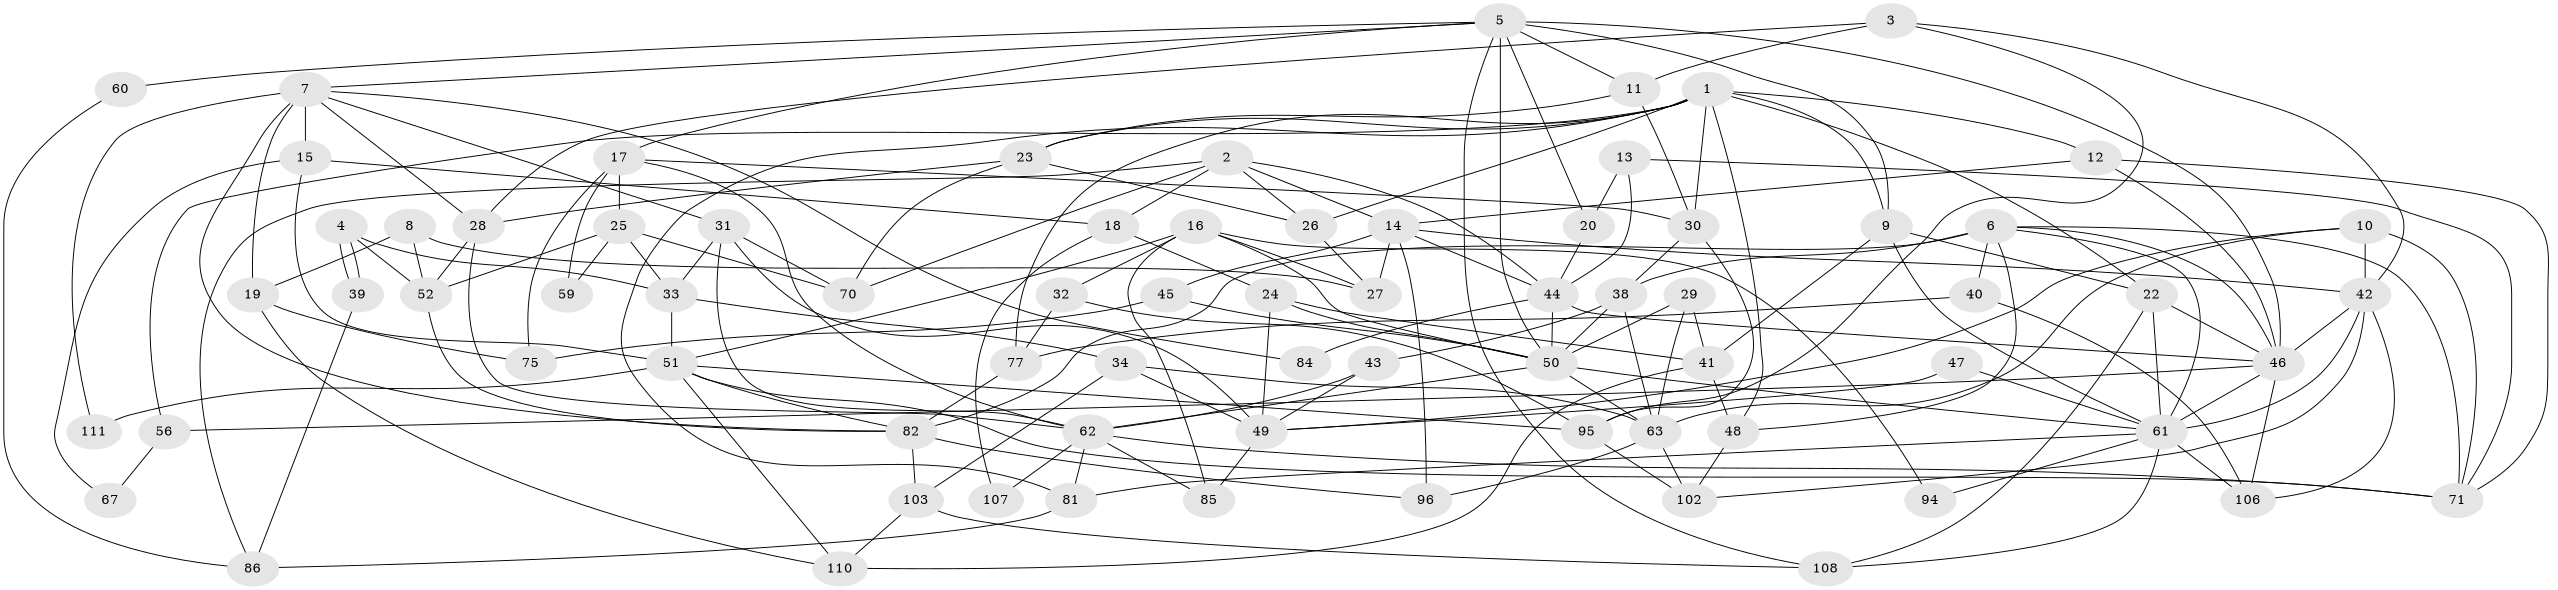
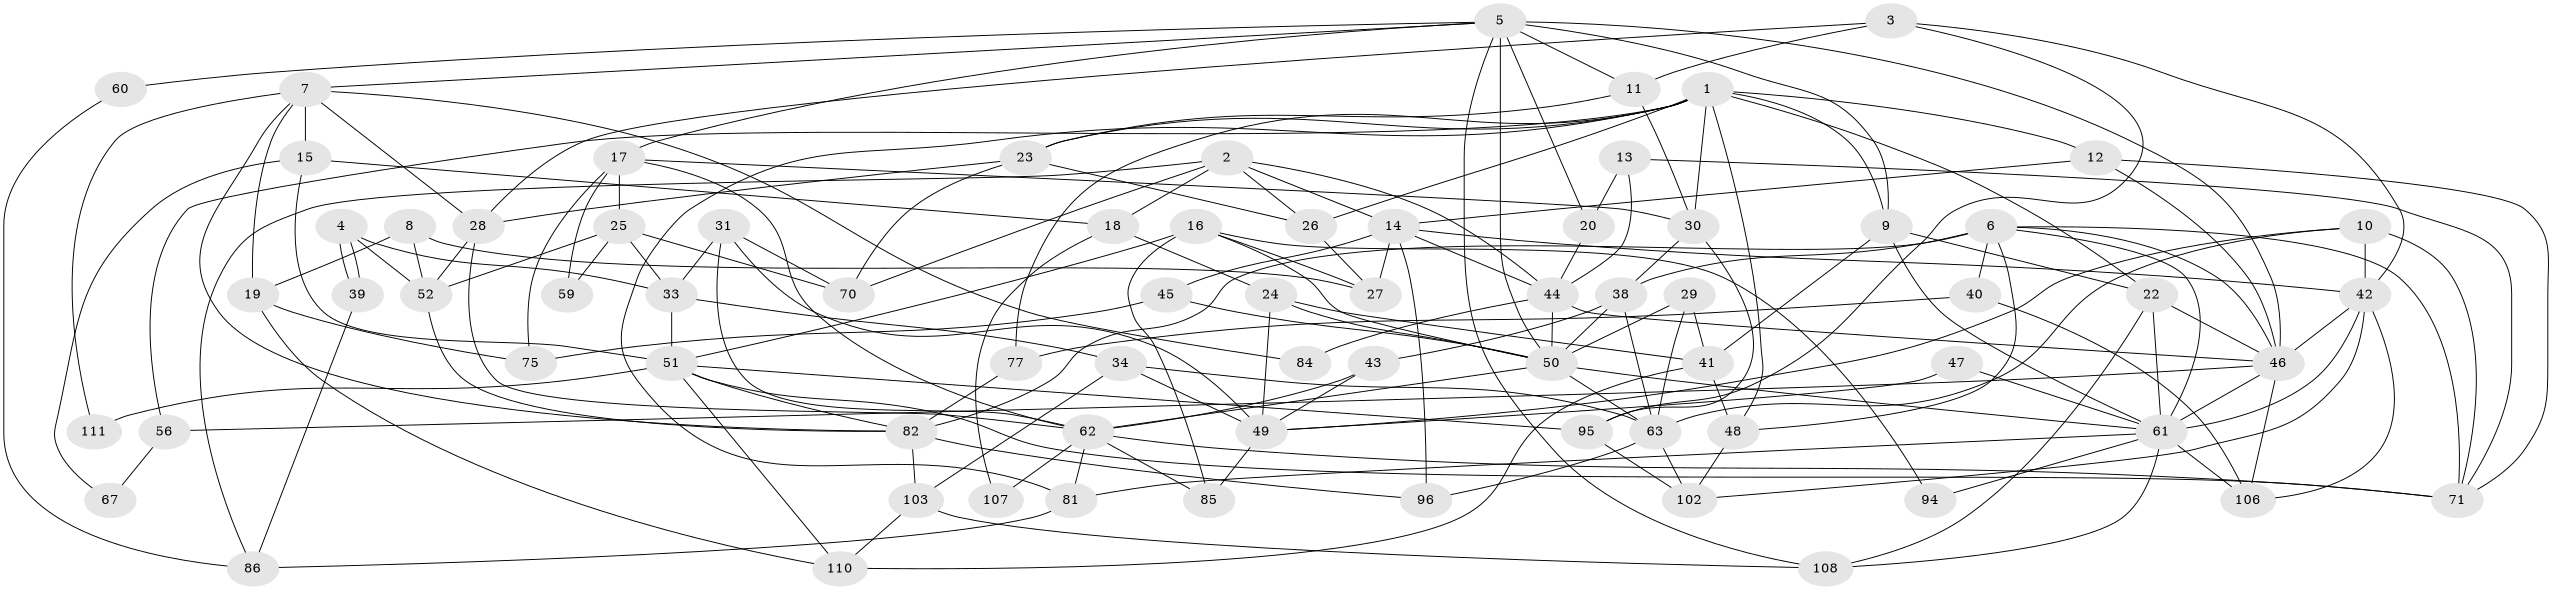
edge "7" -- "31": removed
node "32": removed
